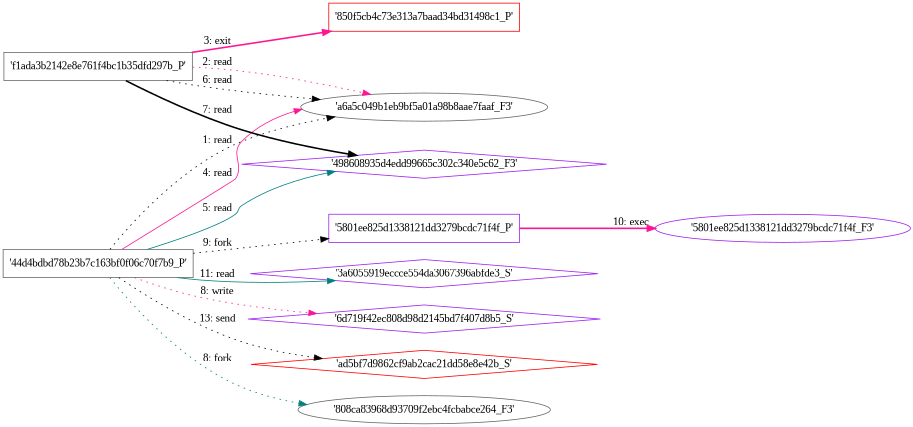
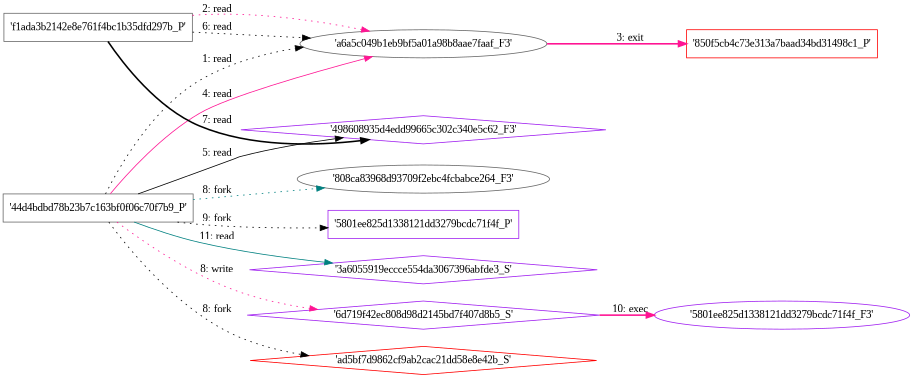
edge "'f1ada3b2142e8e761f4bc1b35dfd297b_P'" -> "'850f5cb4c73e313a7baad34bd31498c1_P'": now "'a6a5c049b1eb9bf5a01a98b8aae7faaf_F3'" -> "'850f5cb4c73e313a7baad34bd31498c1_P'"
edge "'44d4bdbd78b23b7c163bf0f06c70f7b9_P'" -> "'498608935d4edd99665c302c340e5c62_F3'": color teal -> black
edge "'5801ee825d1338121dd3279bcdc71f4f_P'" -> "'5801ee825d1338121dd3279bcdc71f4f_F3'": now "'6d719f42ec808d98d2145bd7f407d8b5_S'" -> "'5801ee825d1338121dd3279bcdc71f4f_F3'"
edge "'44d4bdbd78b23b7c163bf0f06c70f7b9_P'" -> "'ad5bf7d9862cf9ab2cac21dd58e8e42b_S'": label "13: send" -> "8: fork"
